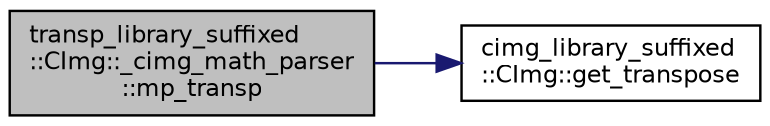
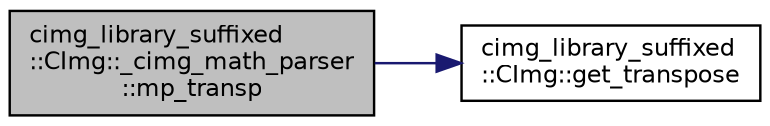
node "transp_library_suffixed ::CImg::_cimg_math_parser ::mp_transp": label "transp_library_suffixed ::CImg::_cimg_math_parser ::mp_transp" -> "cimg_library_suffixed ::CImg::_cimg_math_parser ::mp_transp"
